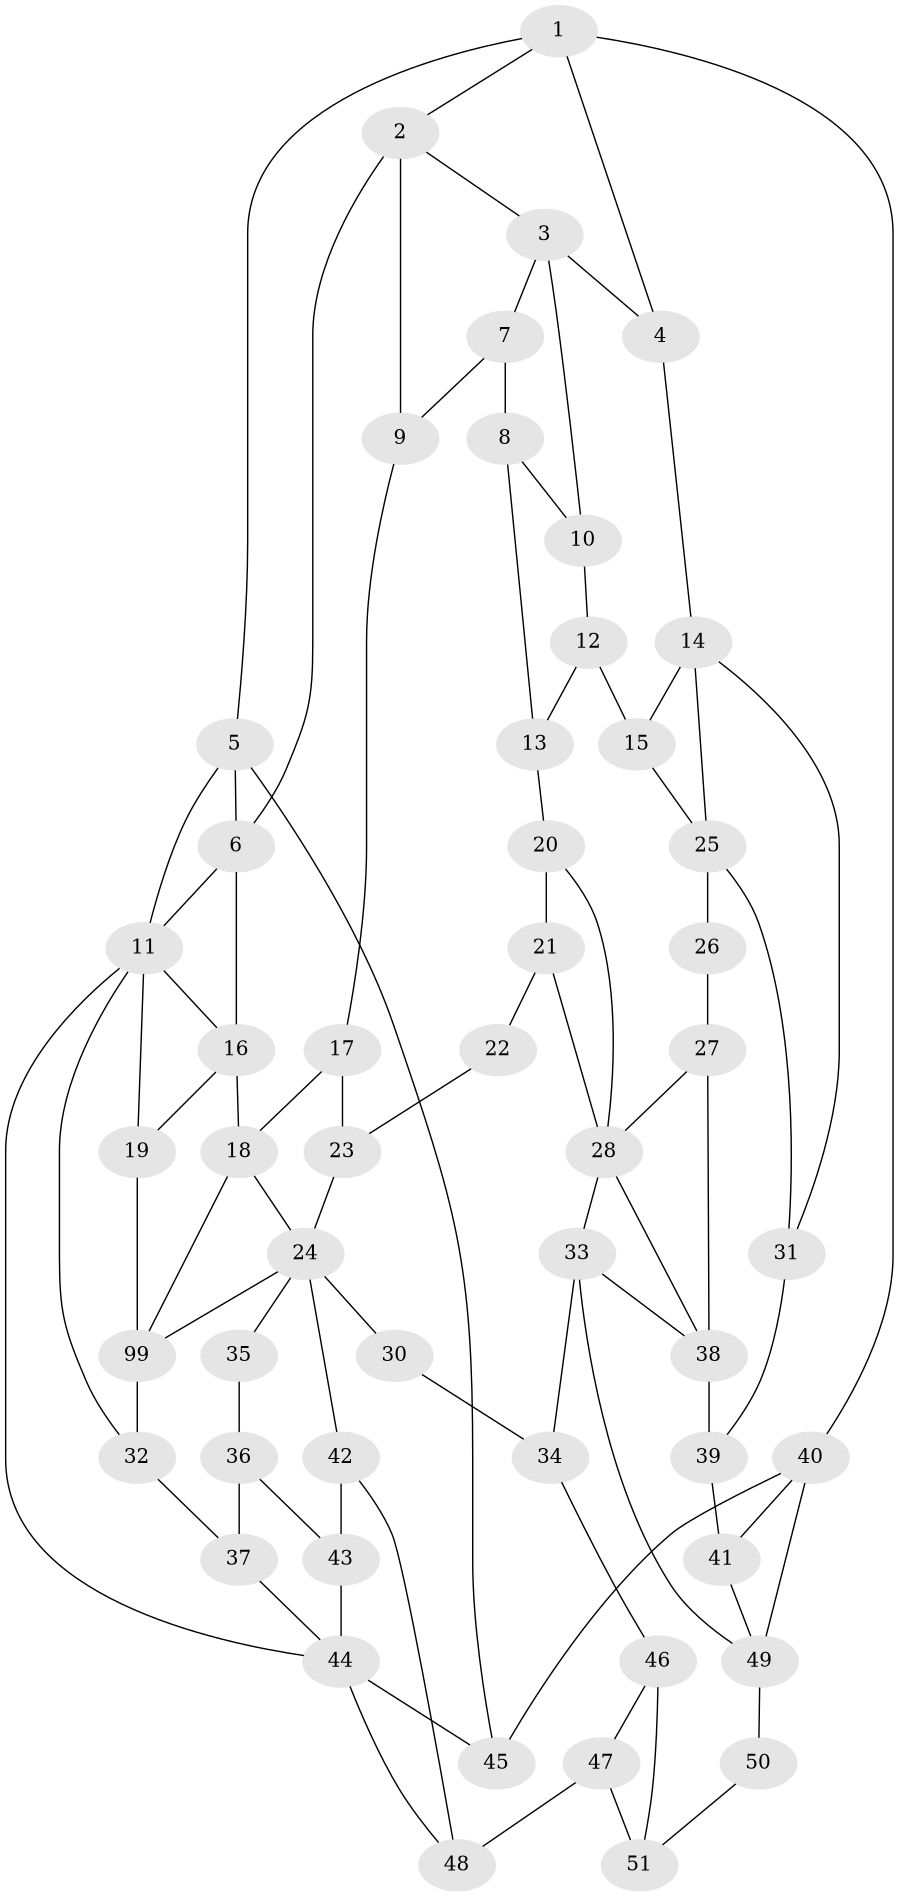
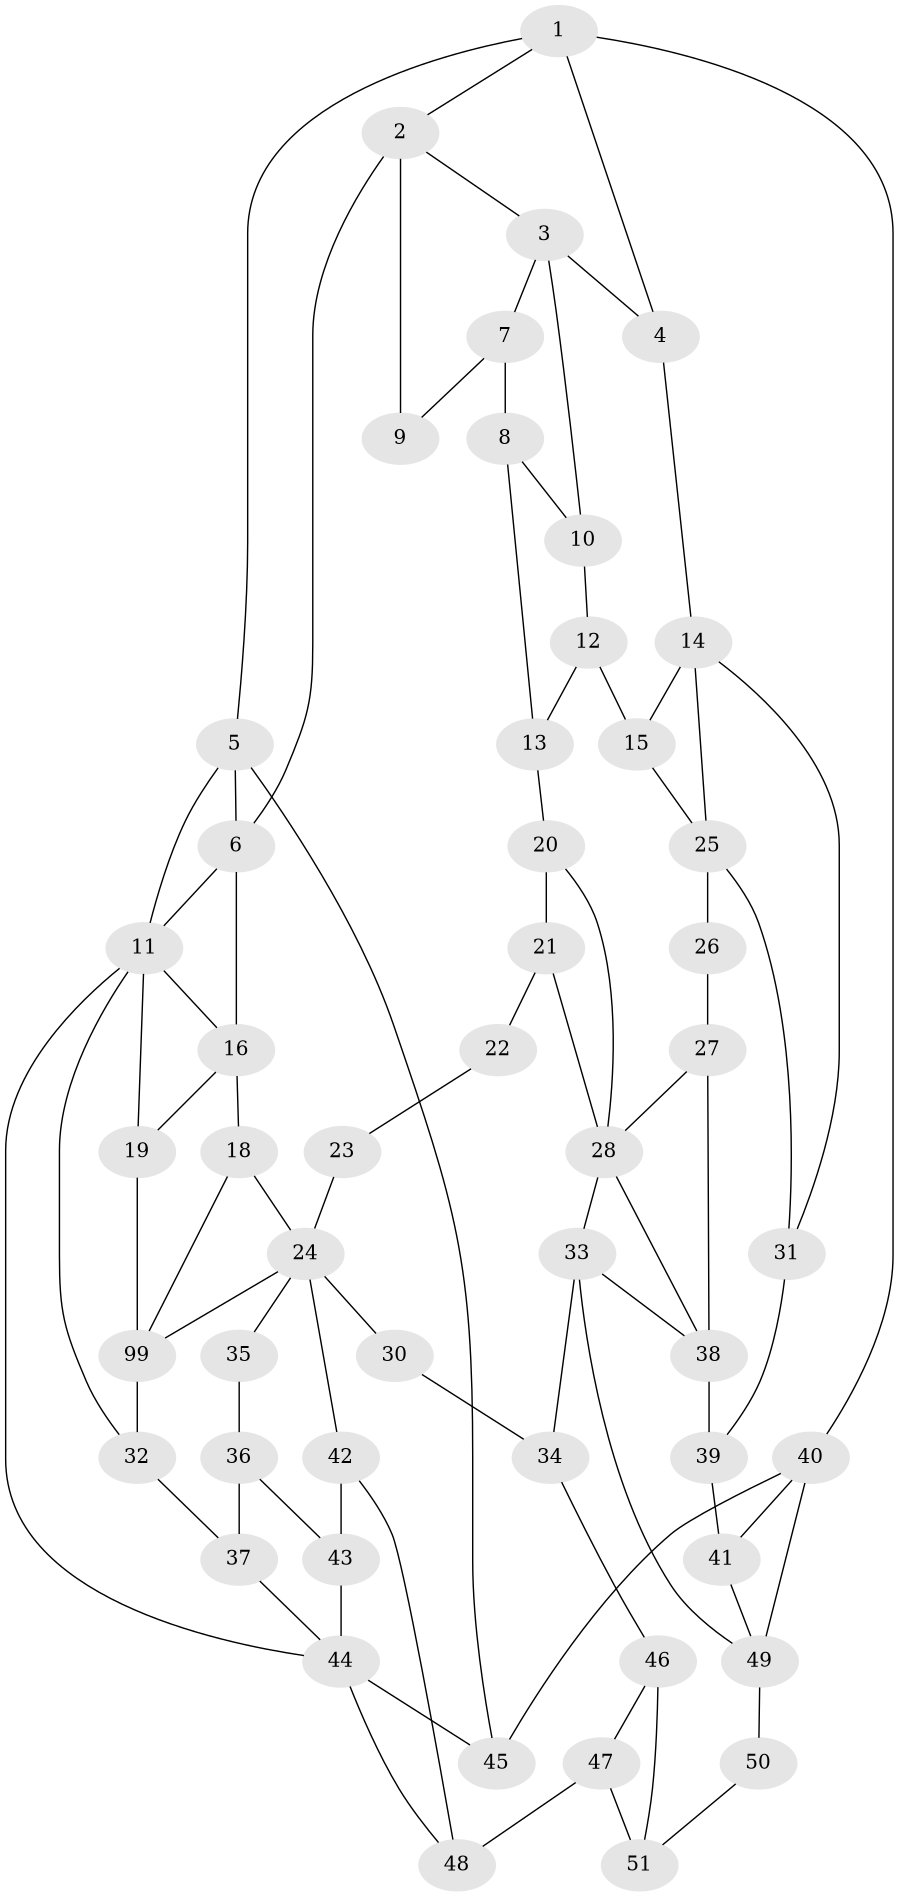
node "17": removed
